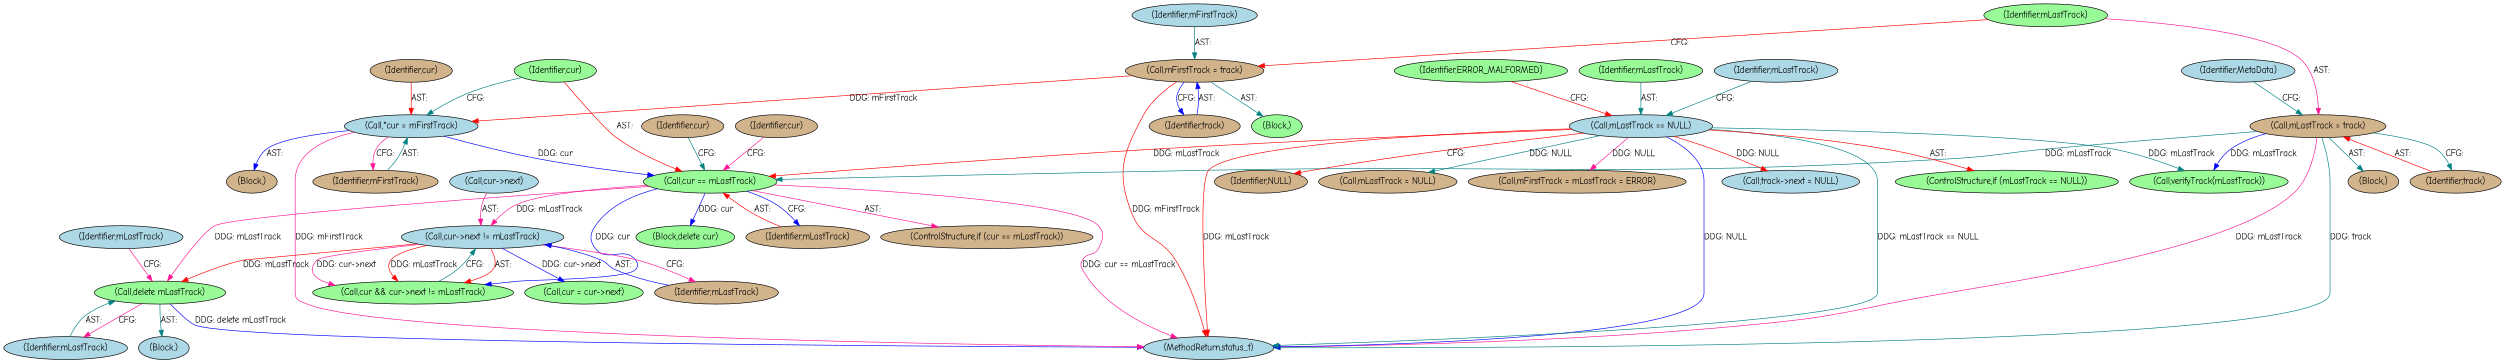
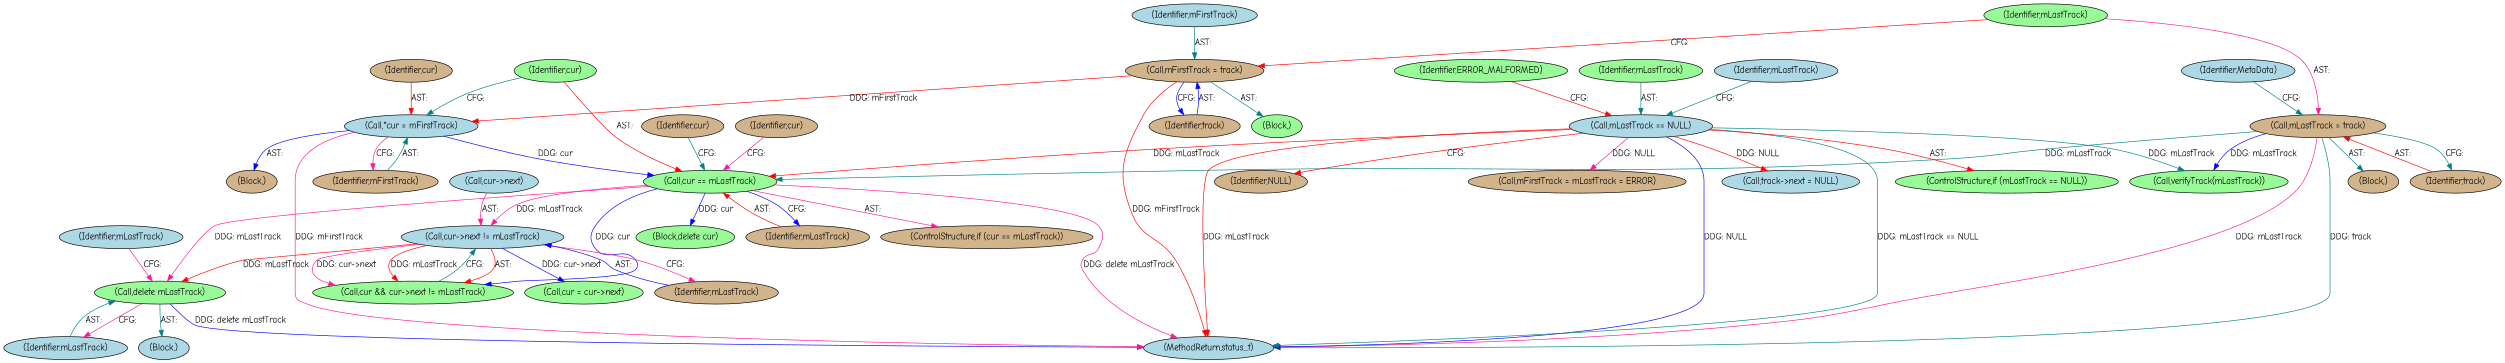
node "(Call,mLastTrack = NULL)": removed
edge "(Call,cur == mLastTrack)" -> "(MethodReturn,status_t)": label "DDG: cur == mLastTrack" -> "DDG: delete mLastTrack"
